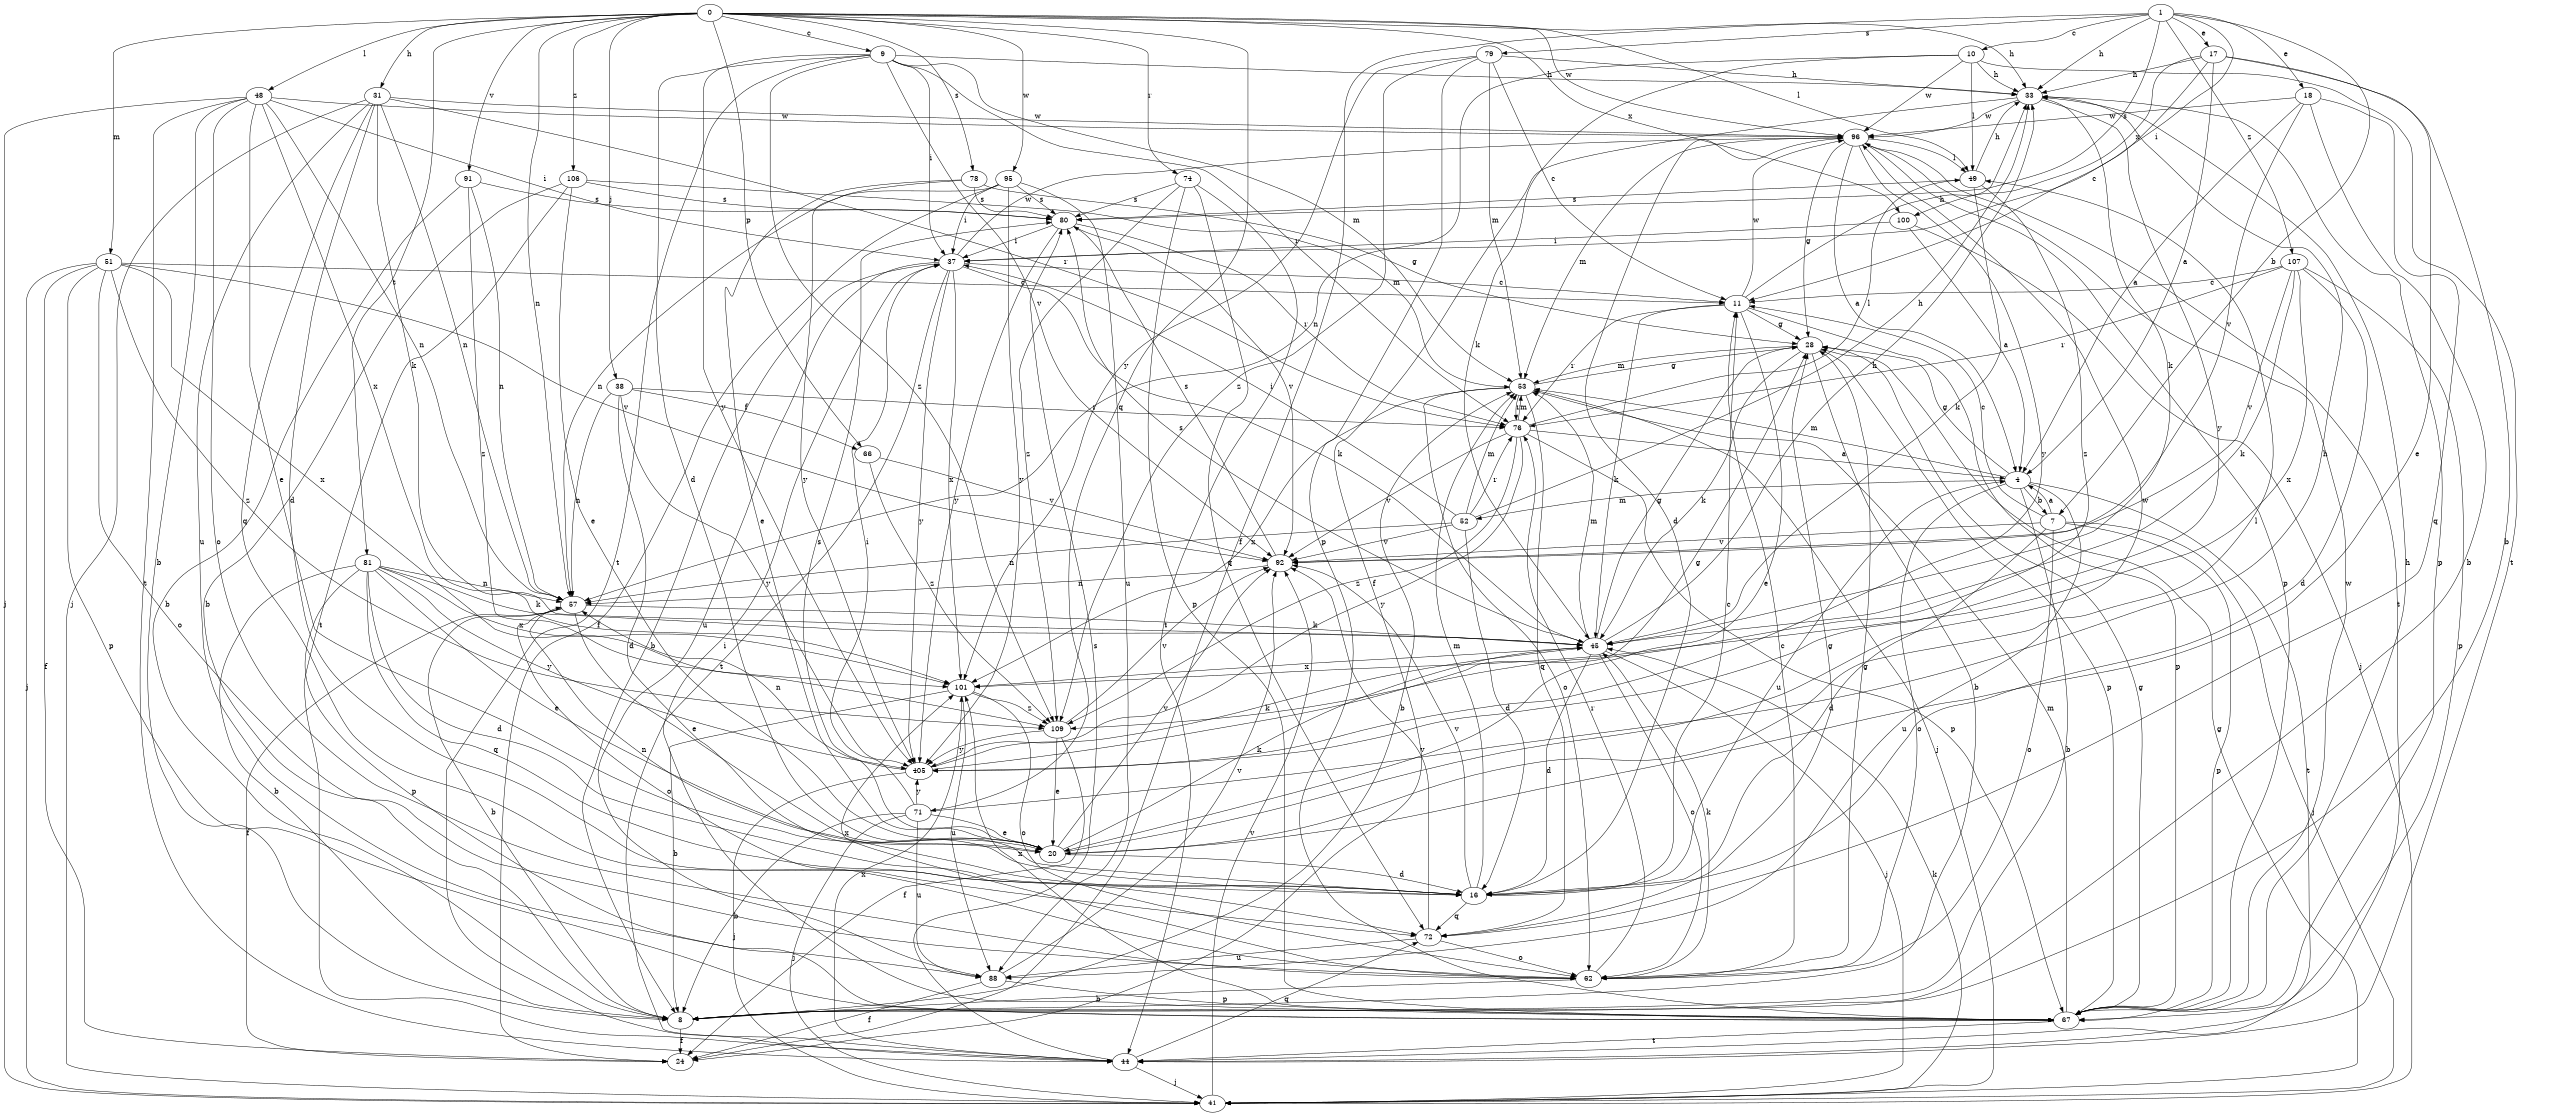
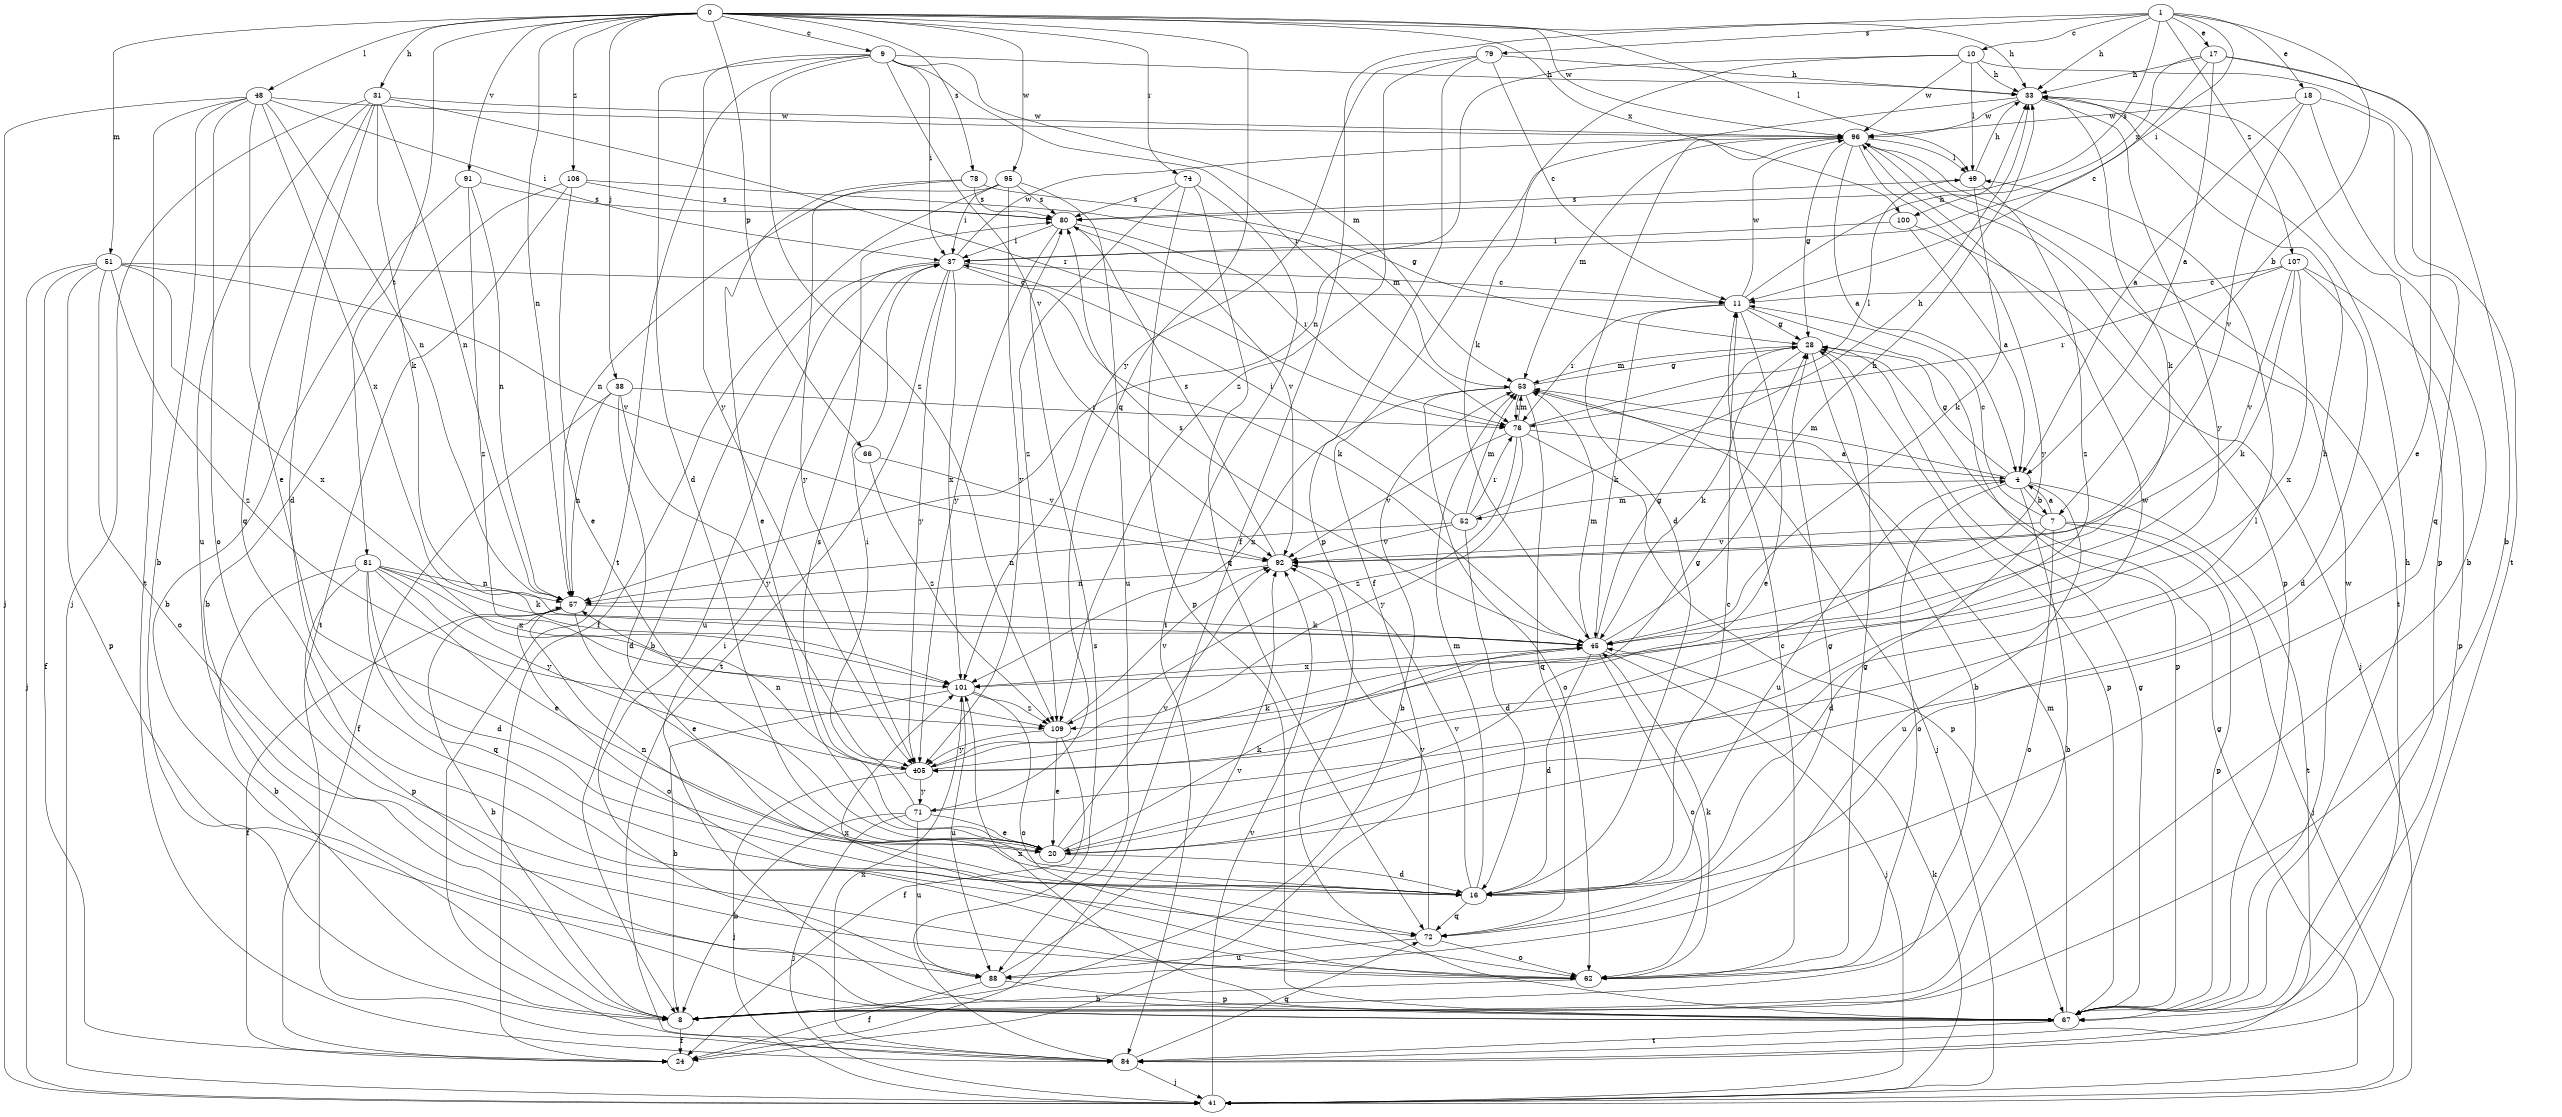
edge "79" -> "53": removed, label "m"
edge "38" -> "66": now "38" -> "24"
edge "62" -> "76": removed, label "r"
edge "71" -> "405": reversed
node "44": label "44" -> "84"
